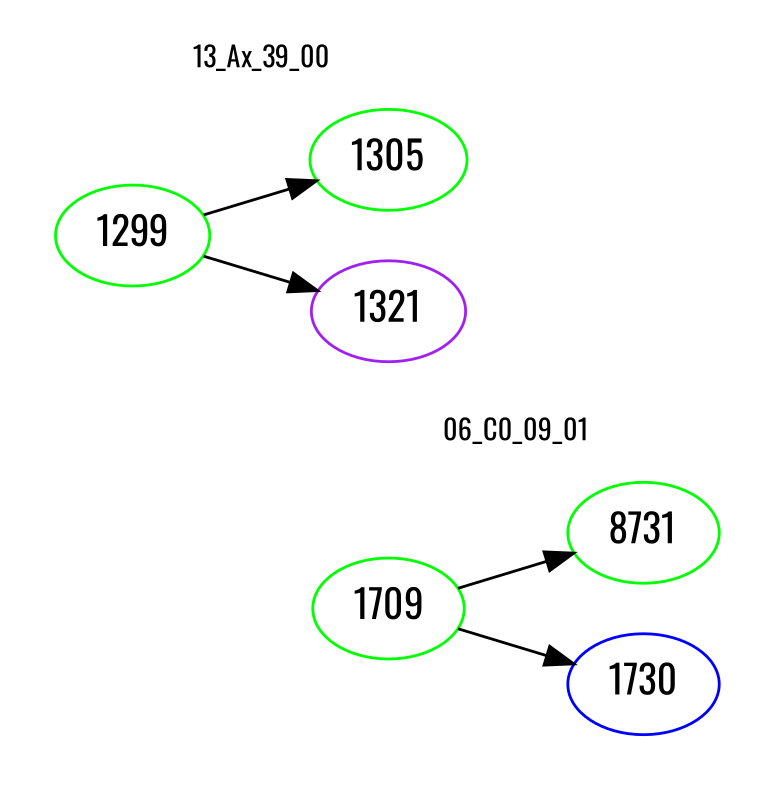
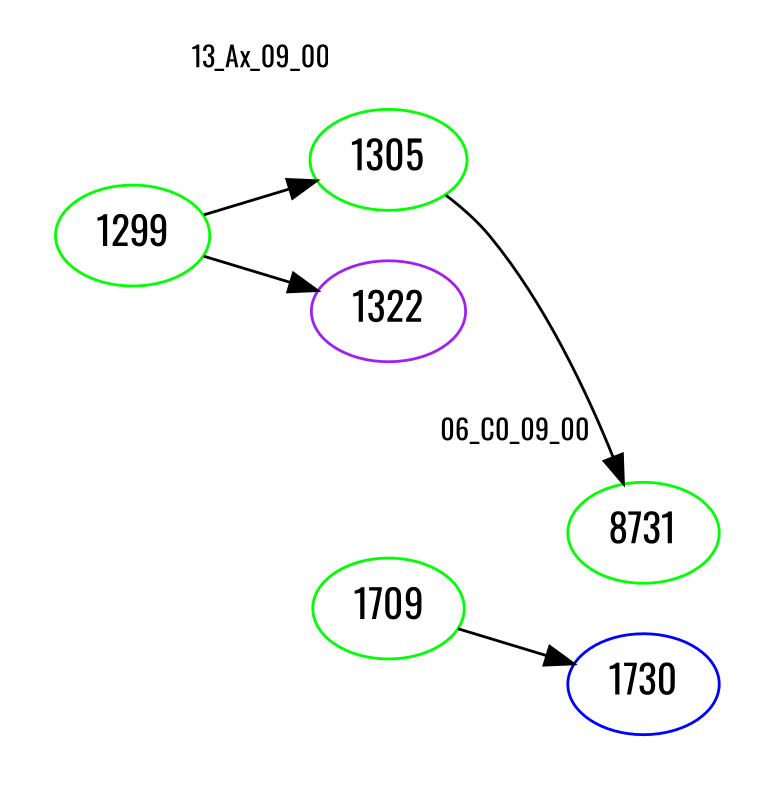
cluster "13_Ax_39_00": label "13_Ax_39_00" -> "13_Ax_09_00"
node "1321": label "1321" -> "1322"
cluster "06_C0_09_01": label "06_C0_09_01" -> "06_C0_09_00"
edge "1709" -> "8731": now "1305" -> "8731"
